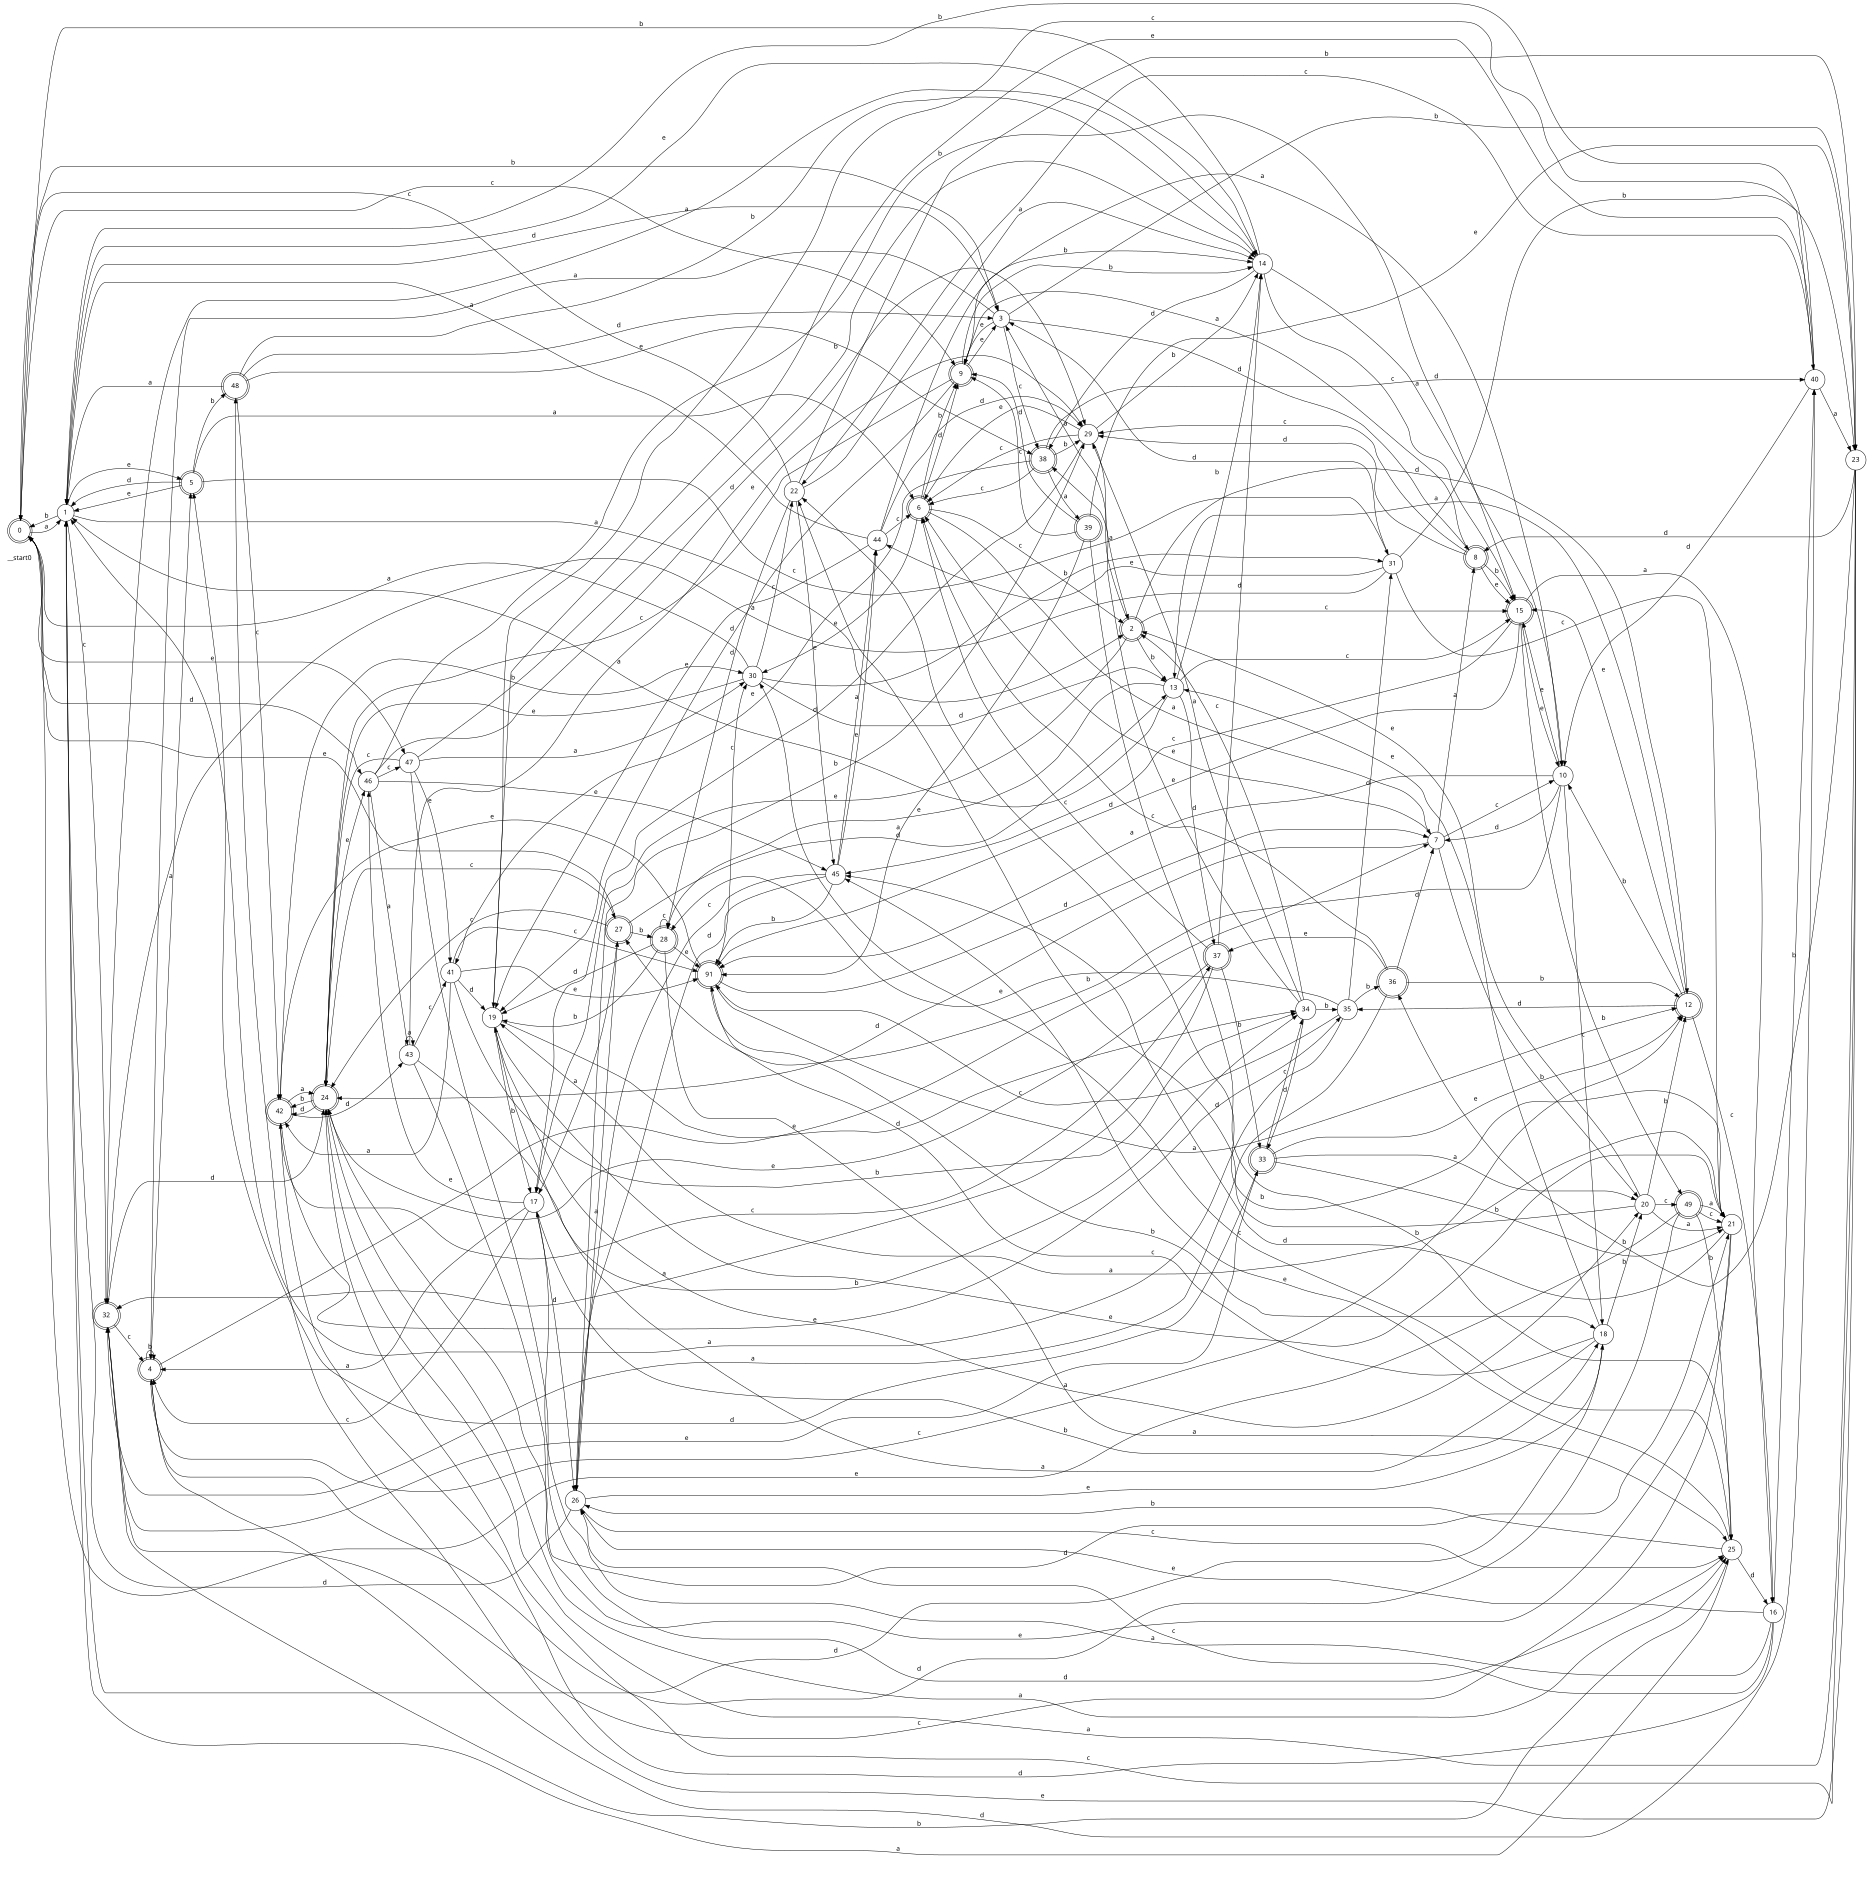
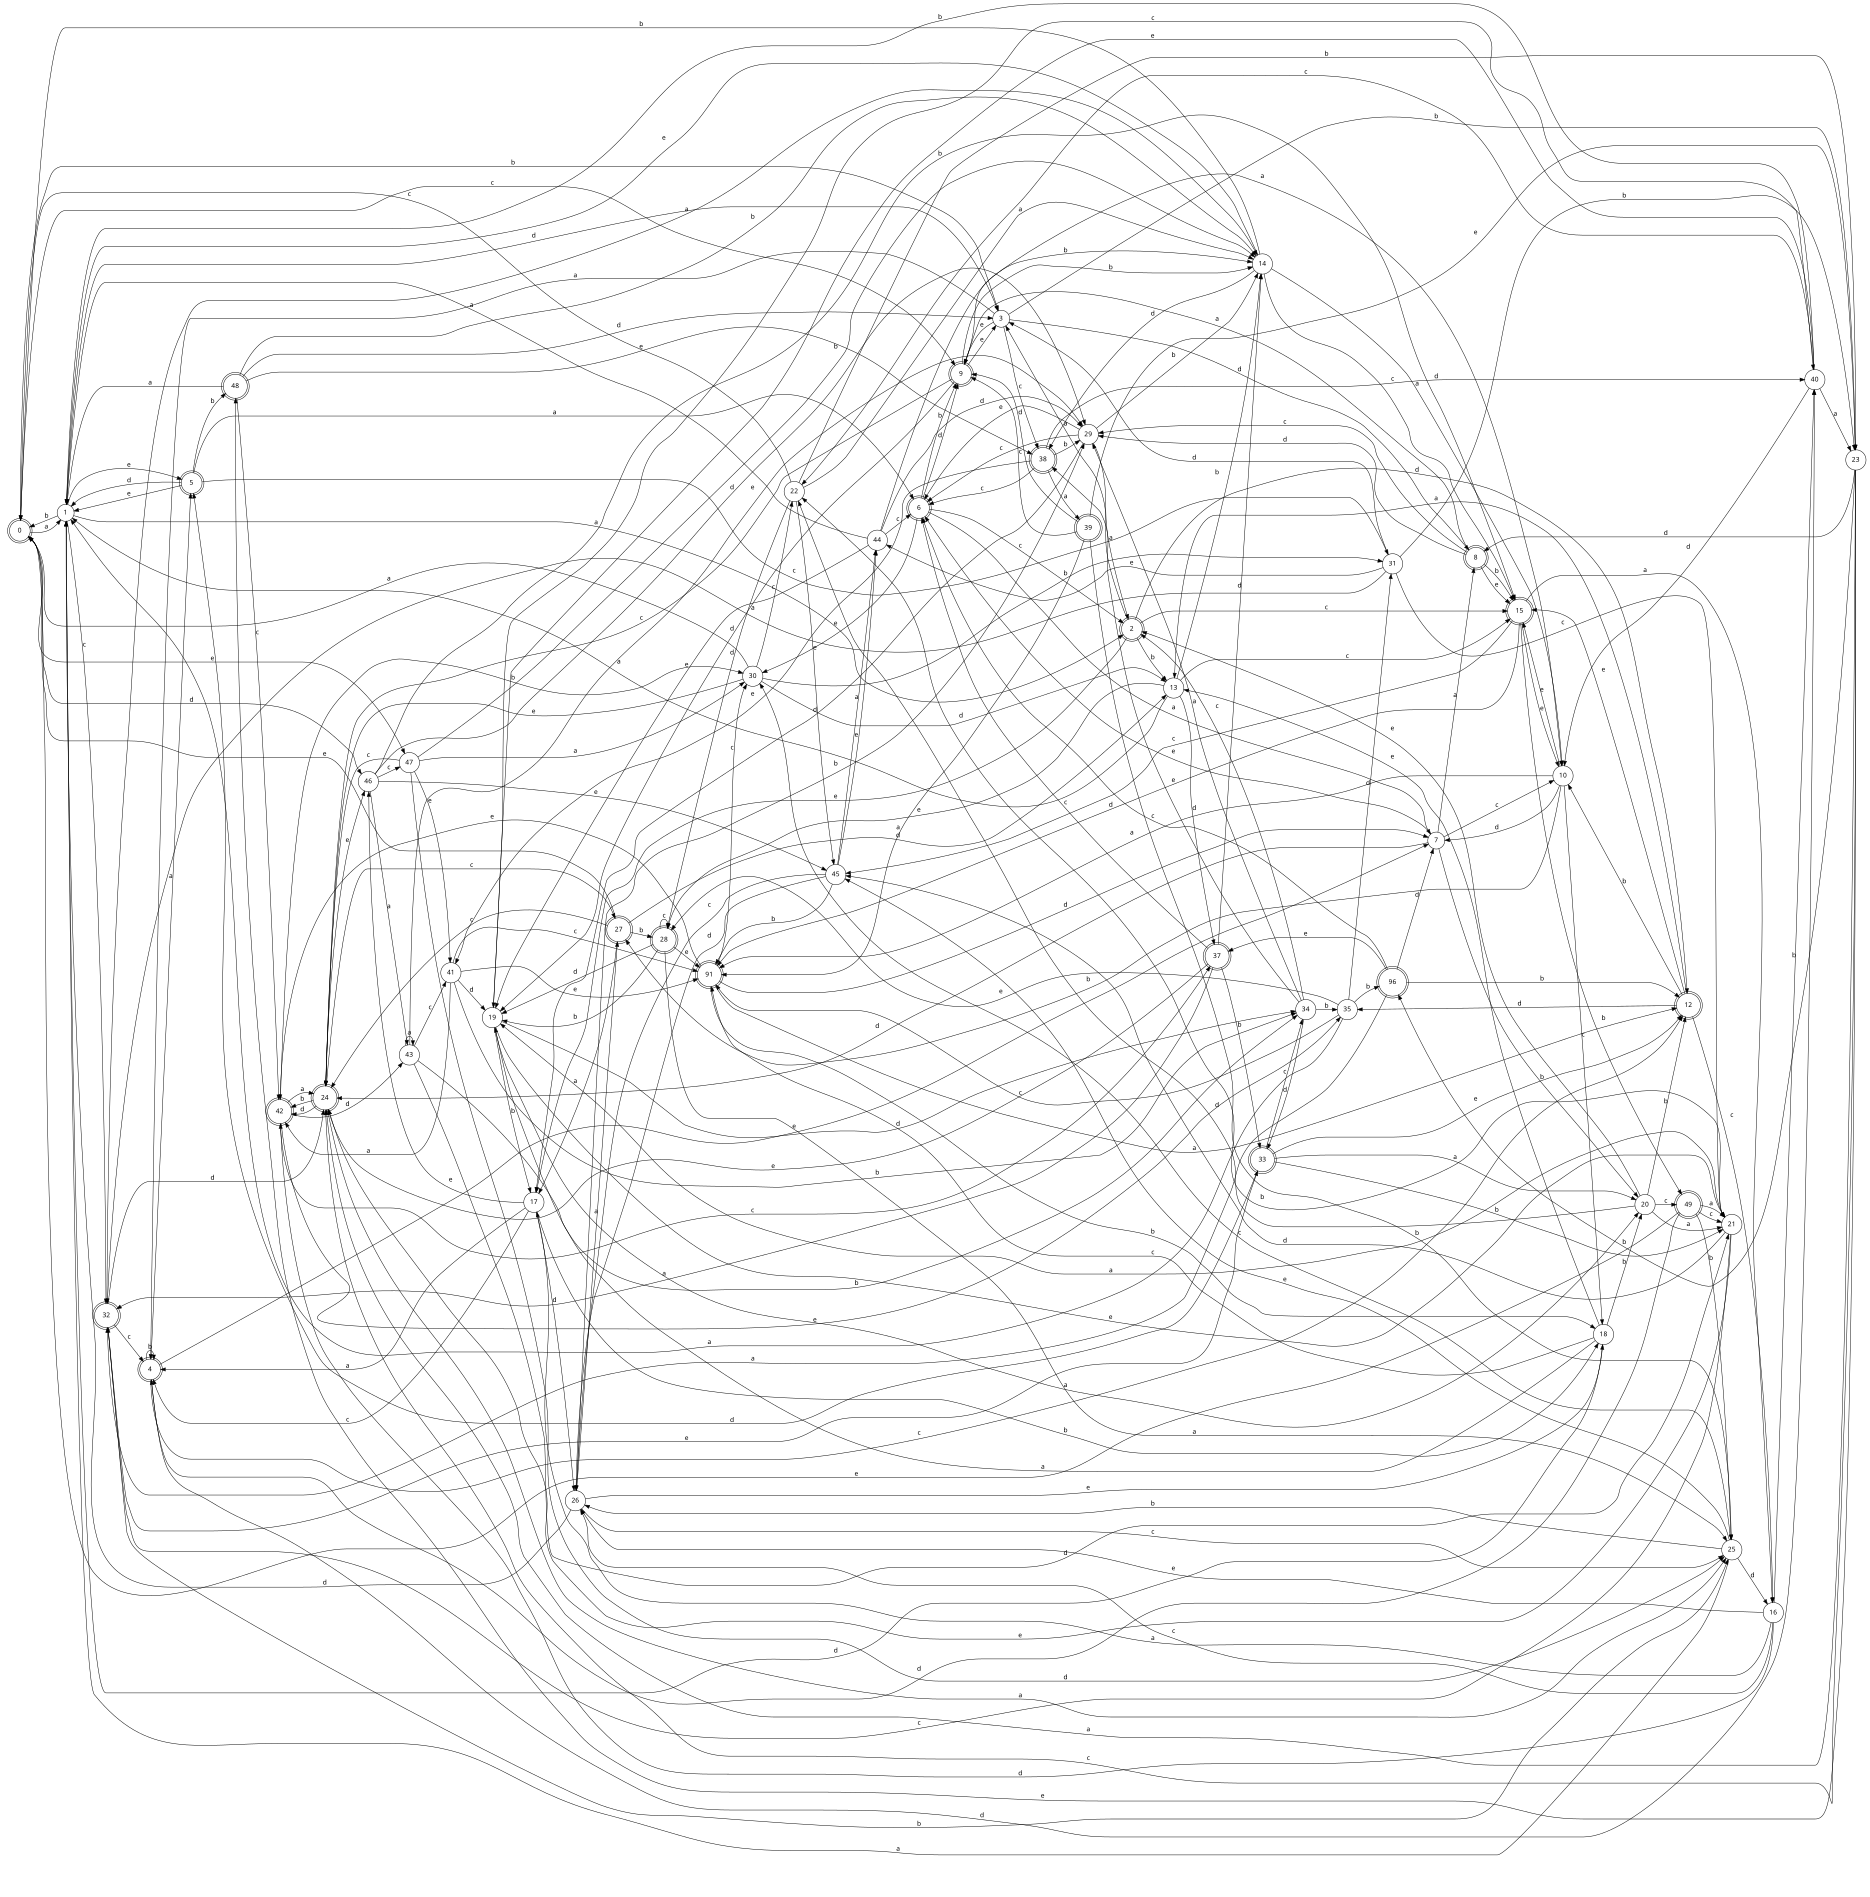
node "__start0": removed
node "36": label "36" -> "96"
